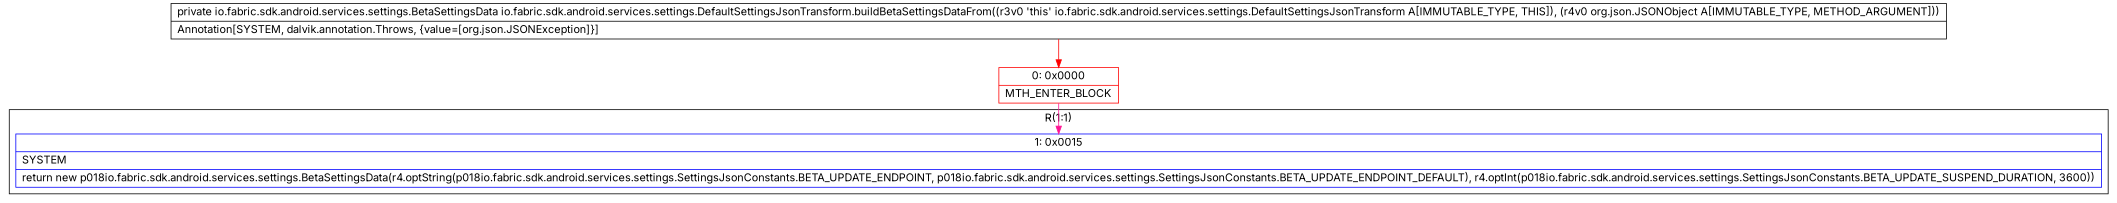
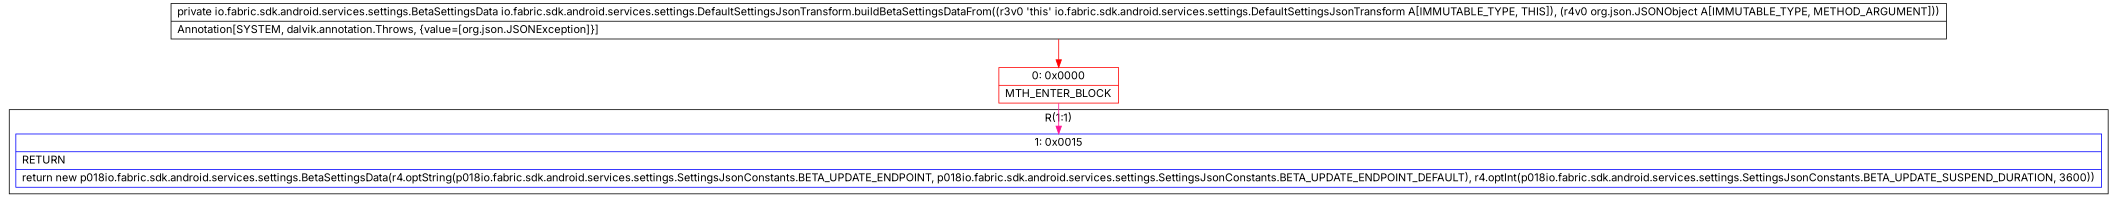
node "1: 0x0015": text "SYSTEM" -> "RETURN"
